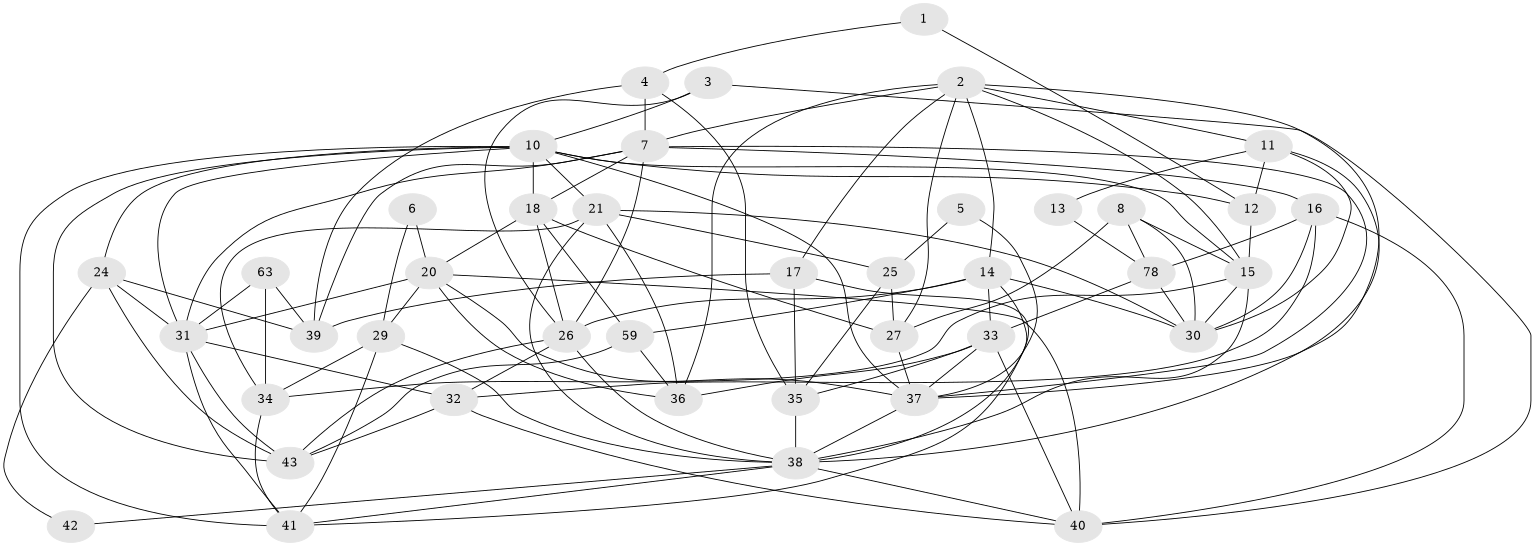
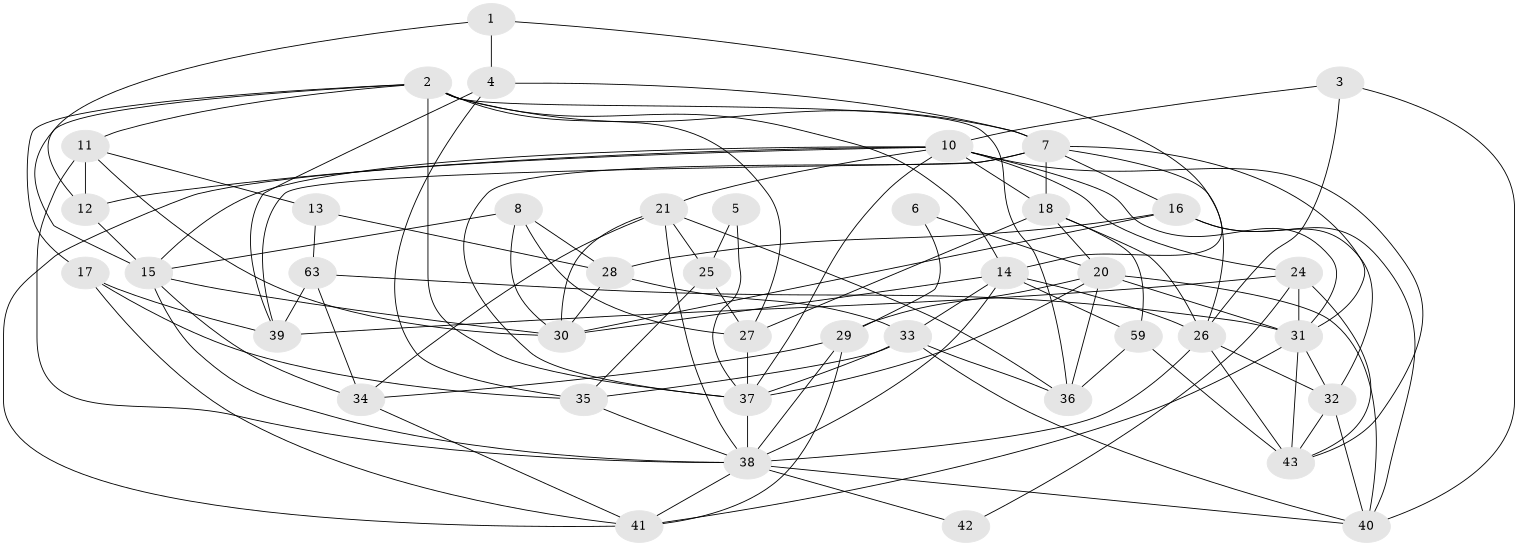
edge "1" -- "14": added
edge "13" -- "63": added
node "78": label "78" -> "28"
